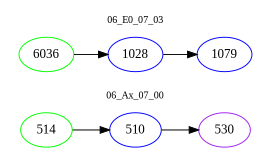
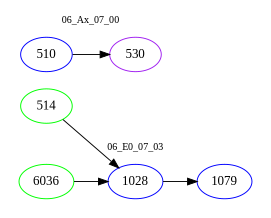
edge "514" -> "510": now "514" -> "1028"
